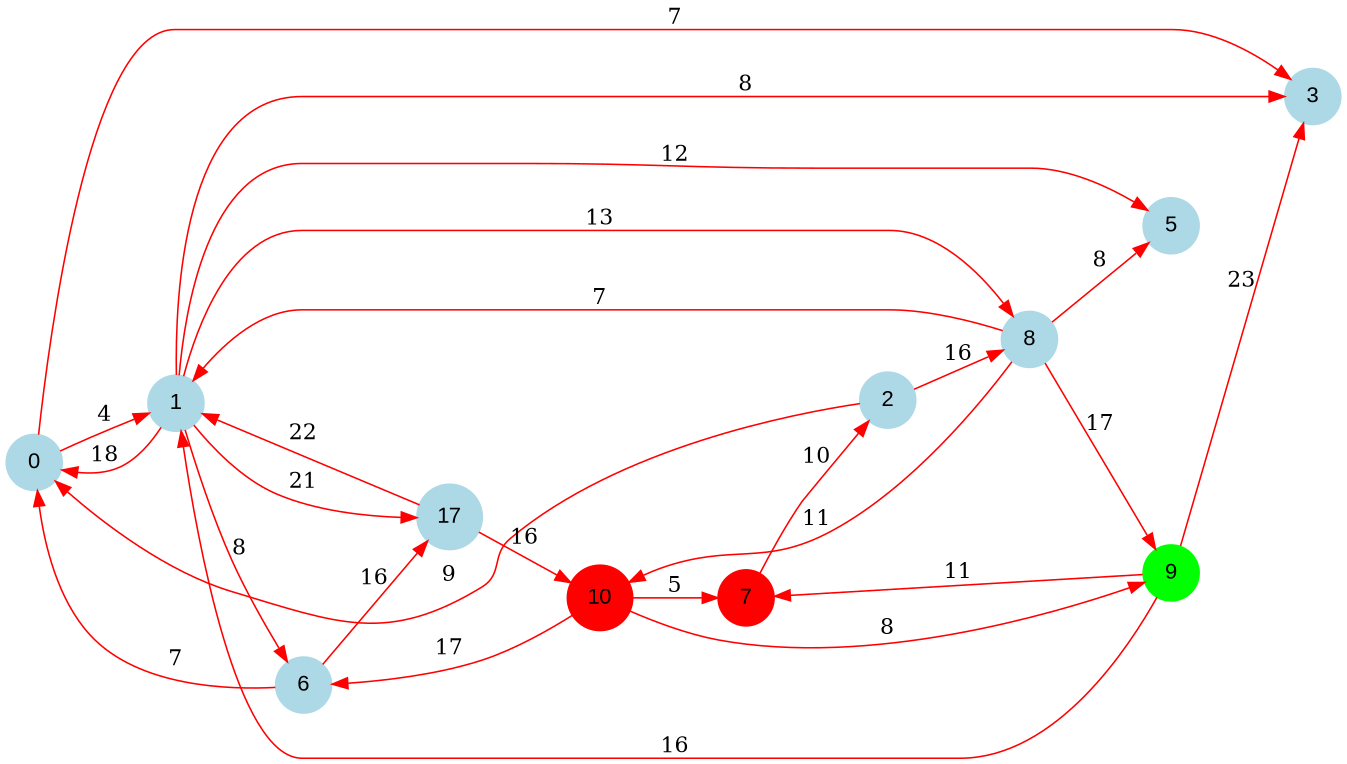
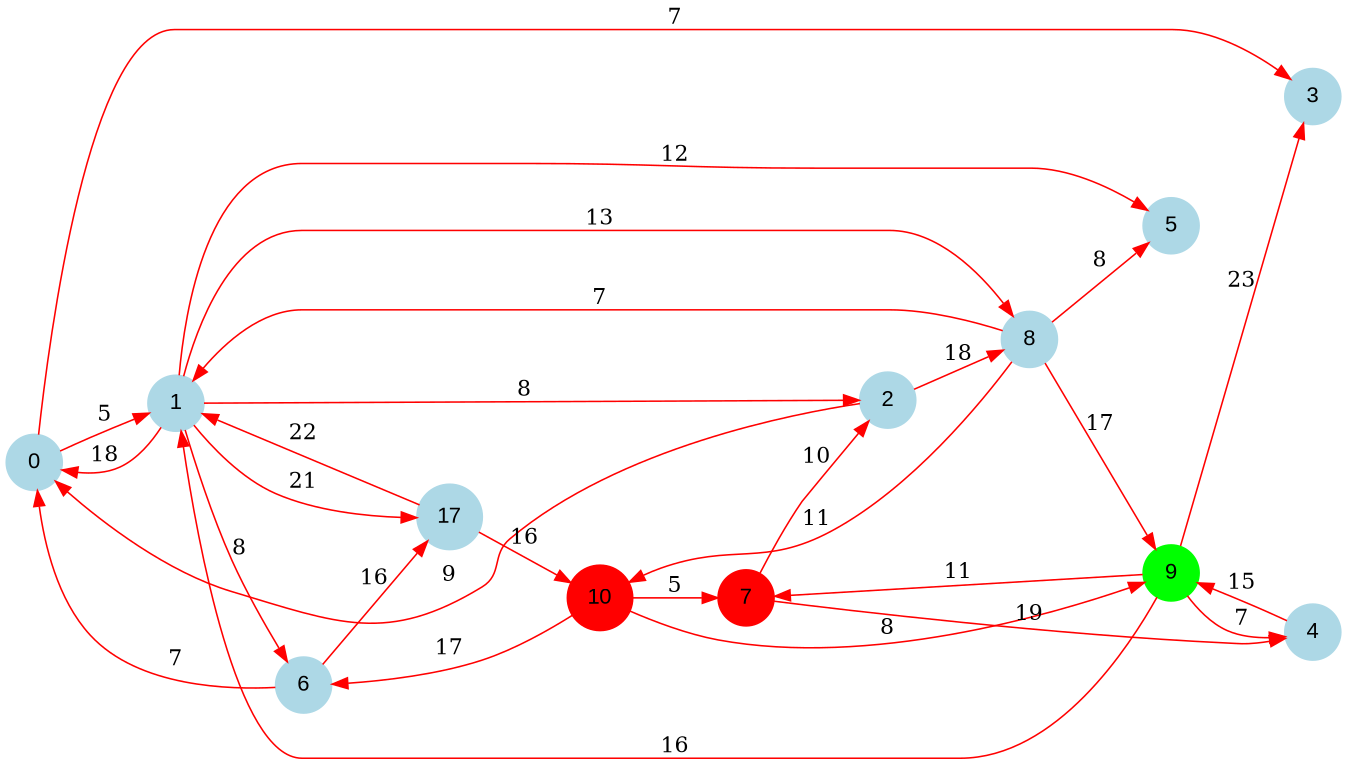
edge "1" -> "3": now "1" -> "2"
edge "2" -> "8": label "16" -> "18"
edge "0" -> "1": label "4" -> "5"
node "4": added
